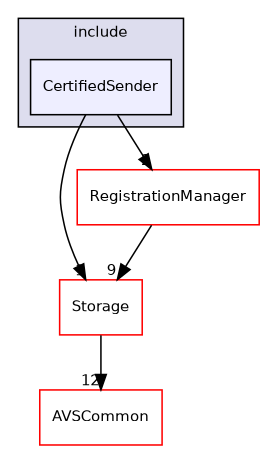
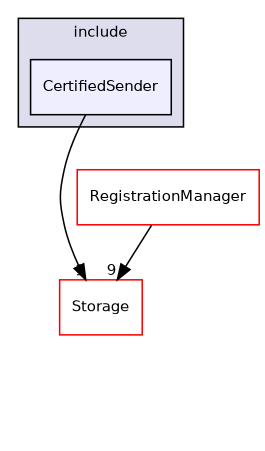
edge "CertifiedSender" -> "RegistrationManager": removed
node "AVSCommon": removed
